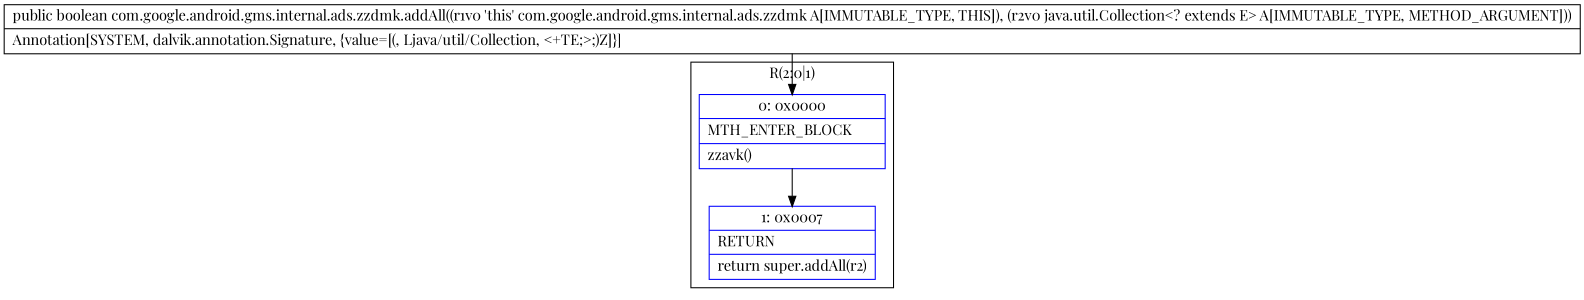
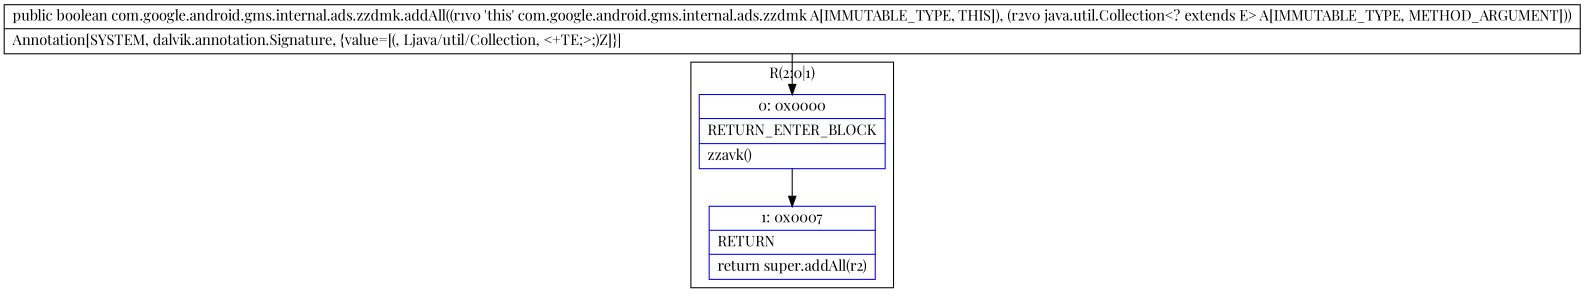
node "0: 0x0000": text "MTH_ENTER_BLOCK" -> "RETURN_ENTER_BLOCK"
